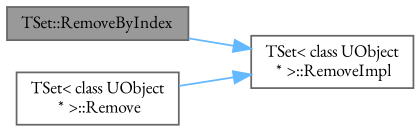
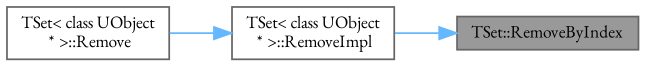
edge "TSet::RemoveByIndex" -> "TSet< class UObject * >::RemoveImpl": reversed
